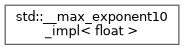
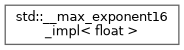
node "std::__max_exponent10 _impl< float >": label "std::__max_exponent10 _impl< float >" -> "std::__max_exponent16 _impl< float >"
